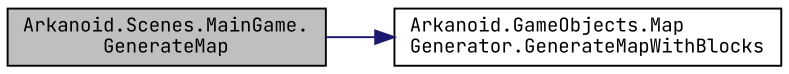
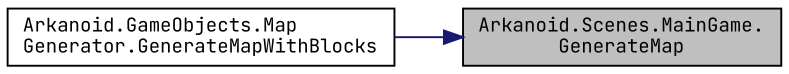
edge "Arkanoid.Scenes.MainGame. GenerateMap" -> "Arkanoid.GameObjects.Map Generator.GenerateMapWithBlocks": reversed
